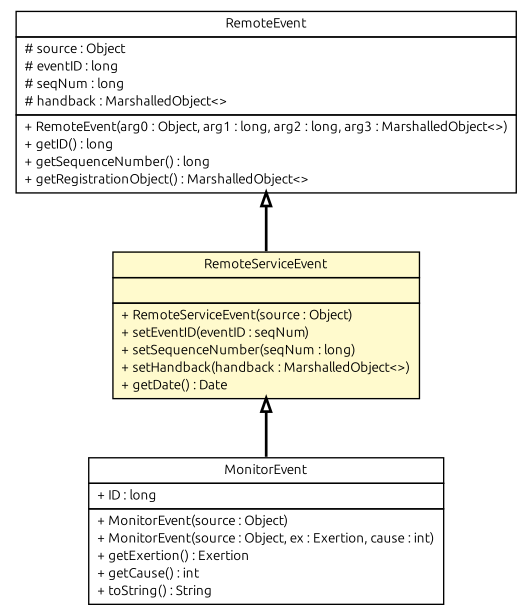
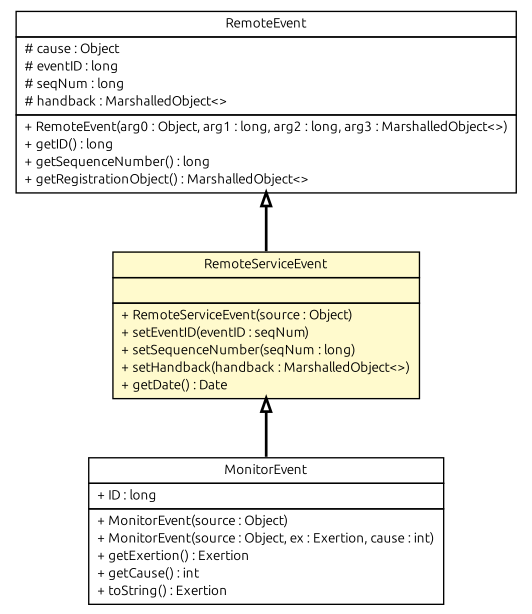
node "RemoteEvent": text "# source : Object" -> "# cause : Object"
node "MonitorEvent": text "+ toString() : String" -> "+ toString() : Exertion"
